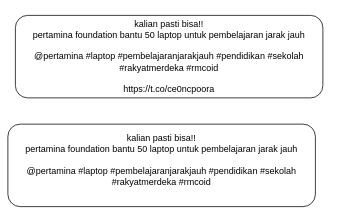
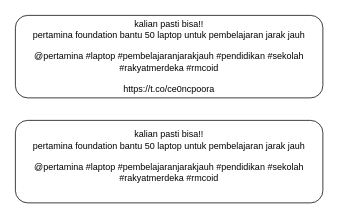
node "kalian pasti bisa!! pertamina foundation bantu 50 laptop untuk pembelajaran jarak jauh @pertamina #laptop #pembelajaranjarakjauh #pendidikan #sekolah #rakyatmerdeka #rmcoid": moved (162, 165) -> (169, 162)
